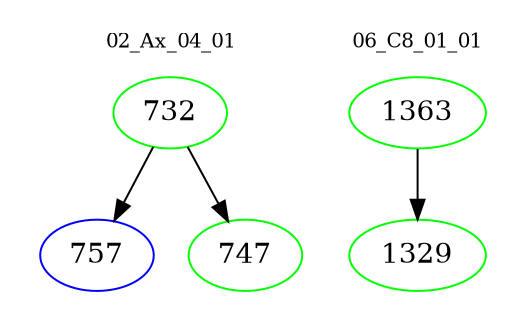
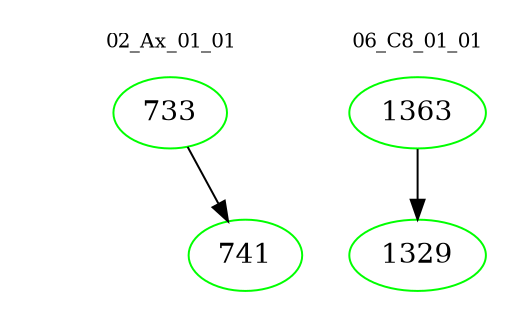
cluster "02_Ax_04_01": label "02_Ax_04_01" -> "02_Ax_01_01"
node "732": label "732" -> "733"
node "757": removed
node "747": label "747" -> "741"
